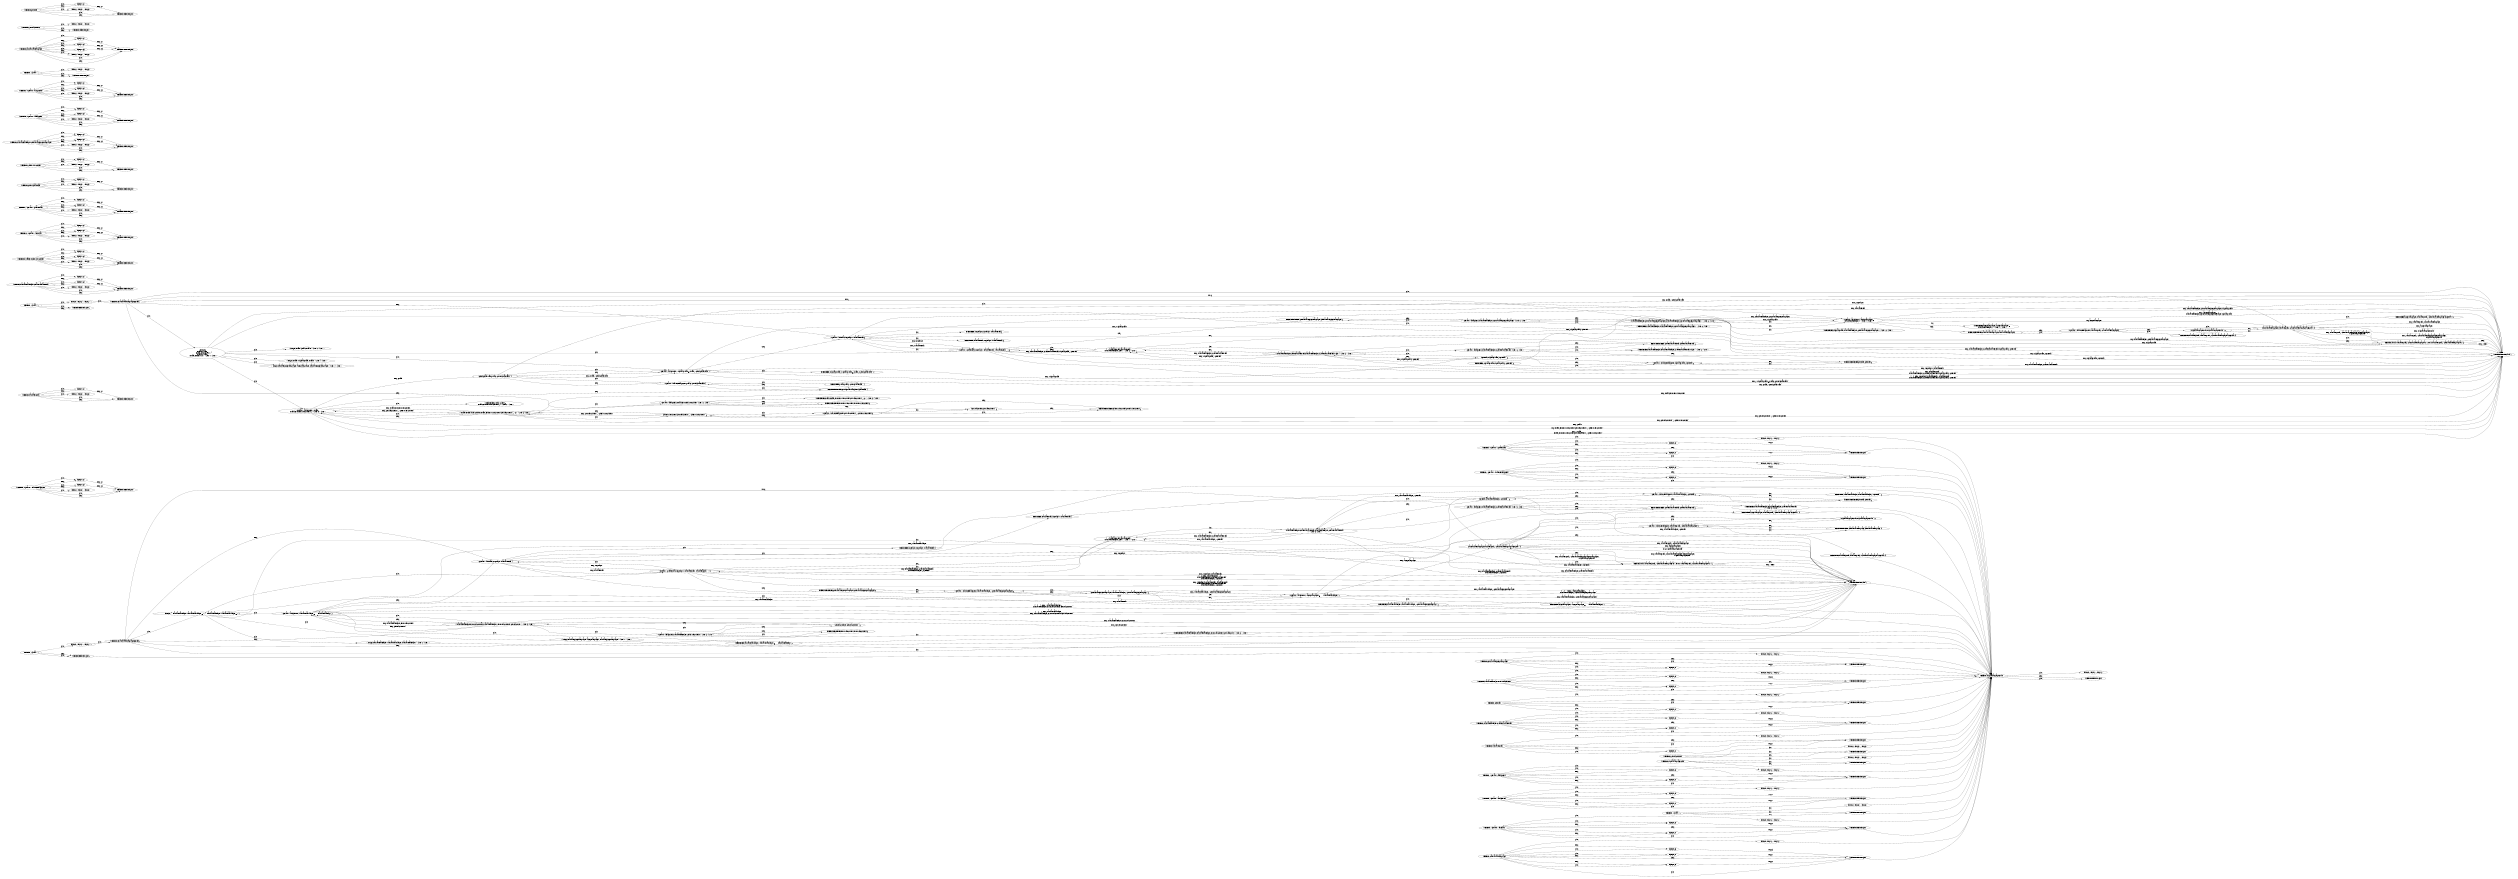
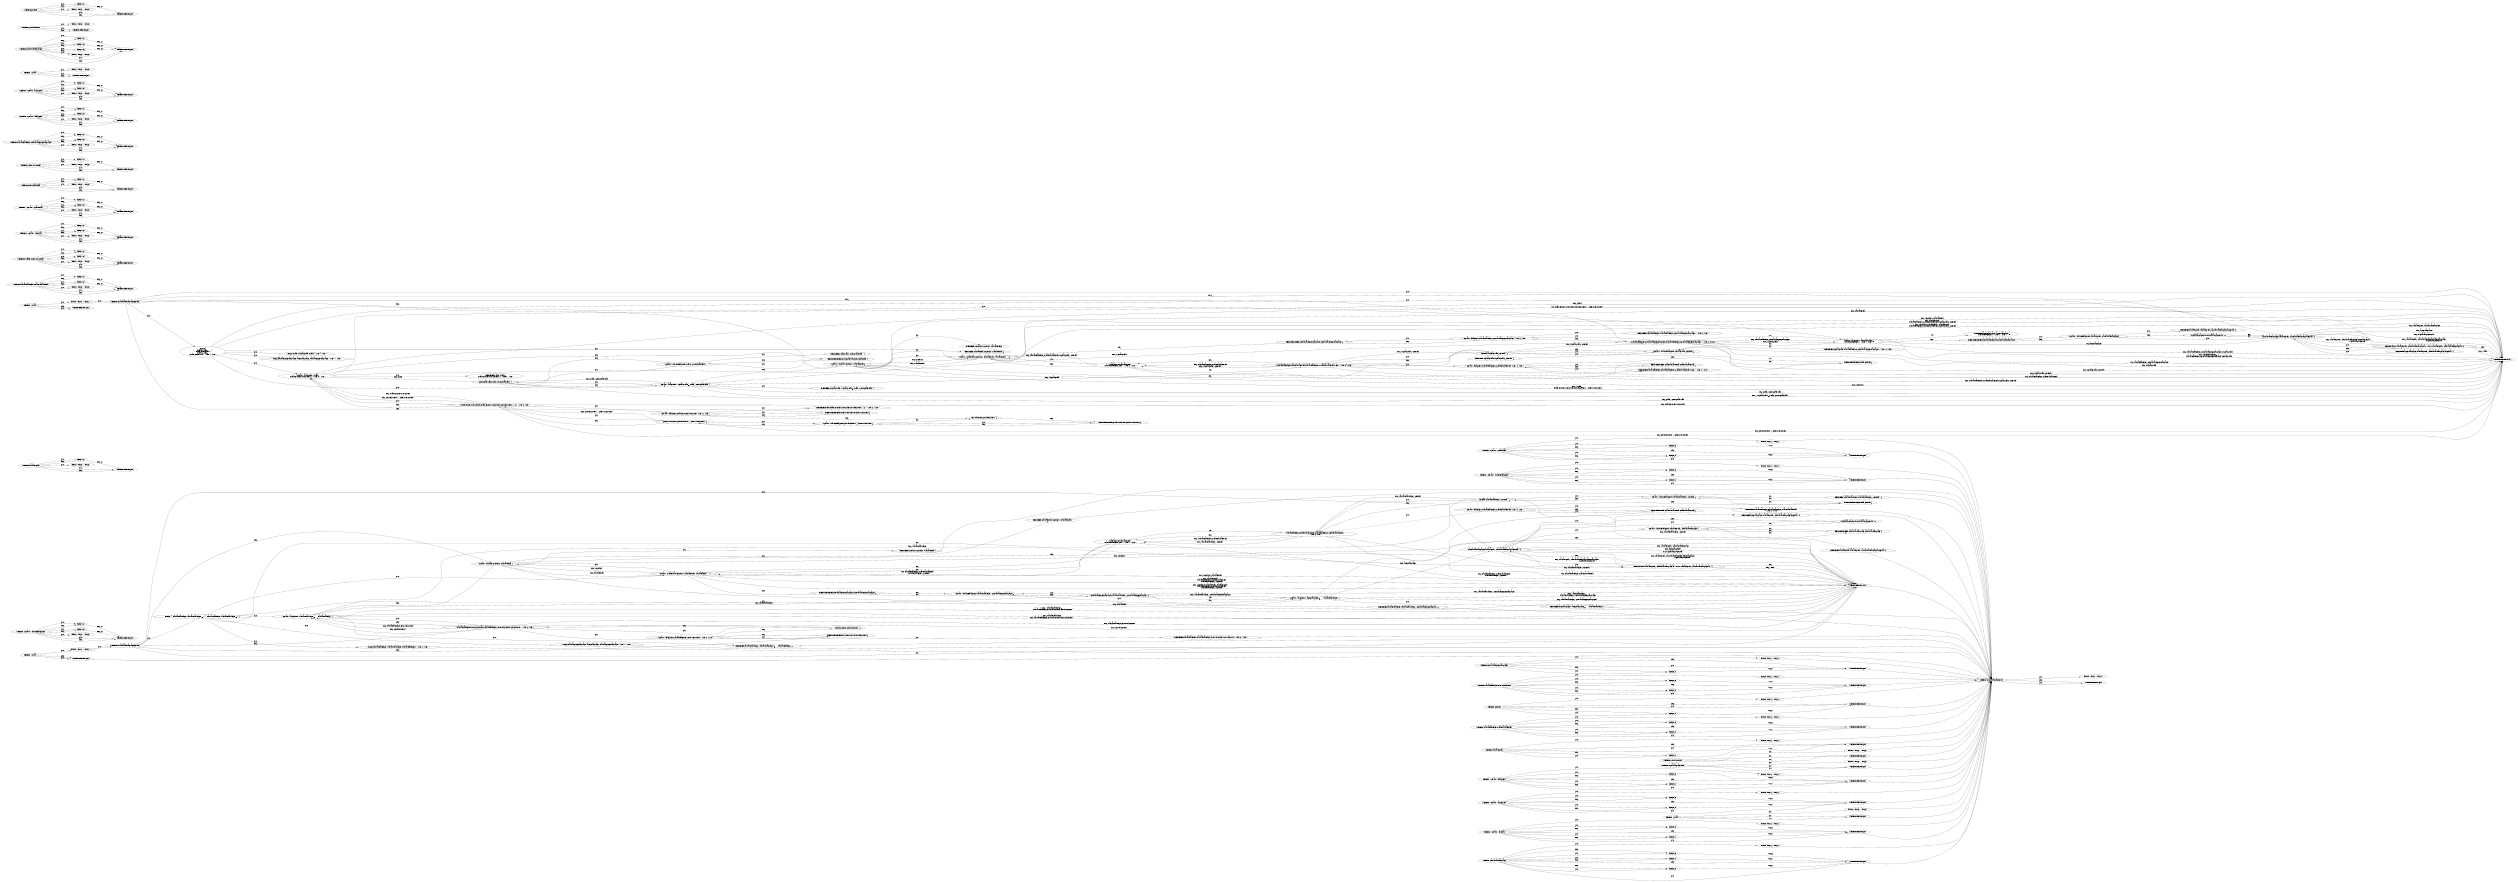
node "<(LOCAL,Profile* profile: Profile*)<SUB>2</SUB>>": removed
